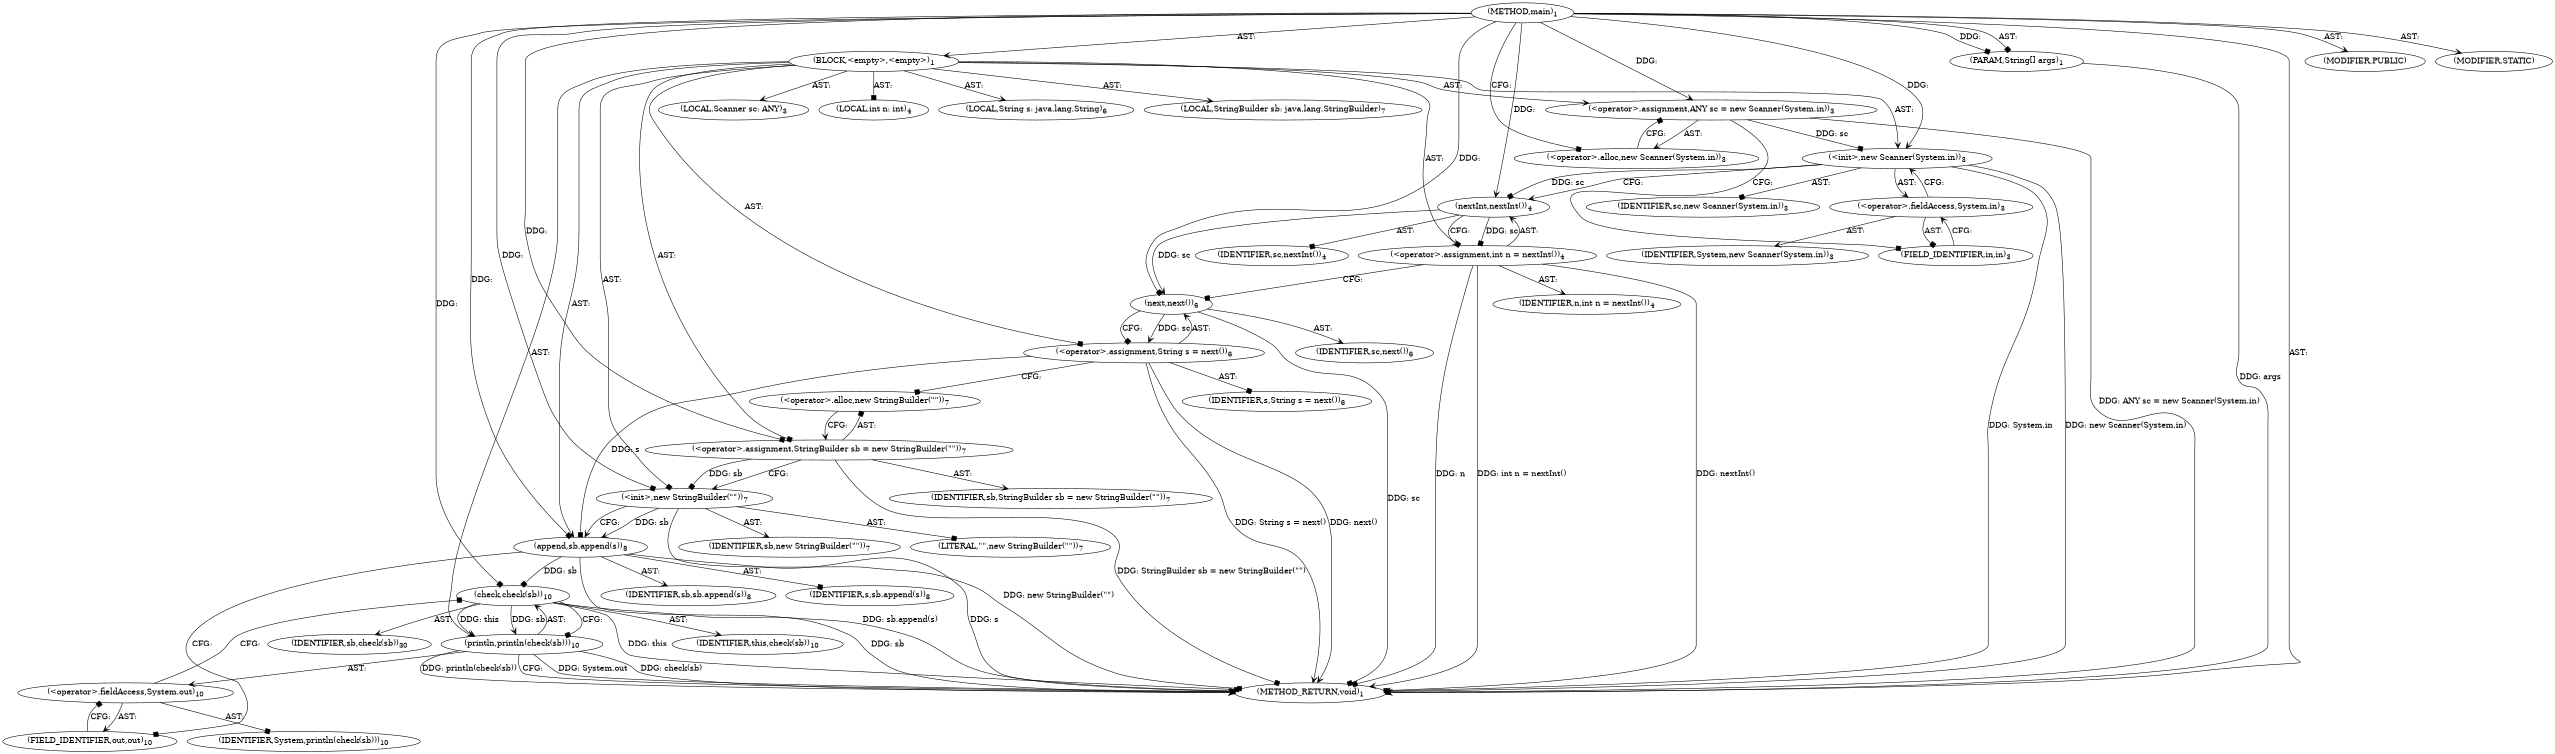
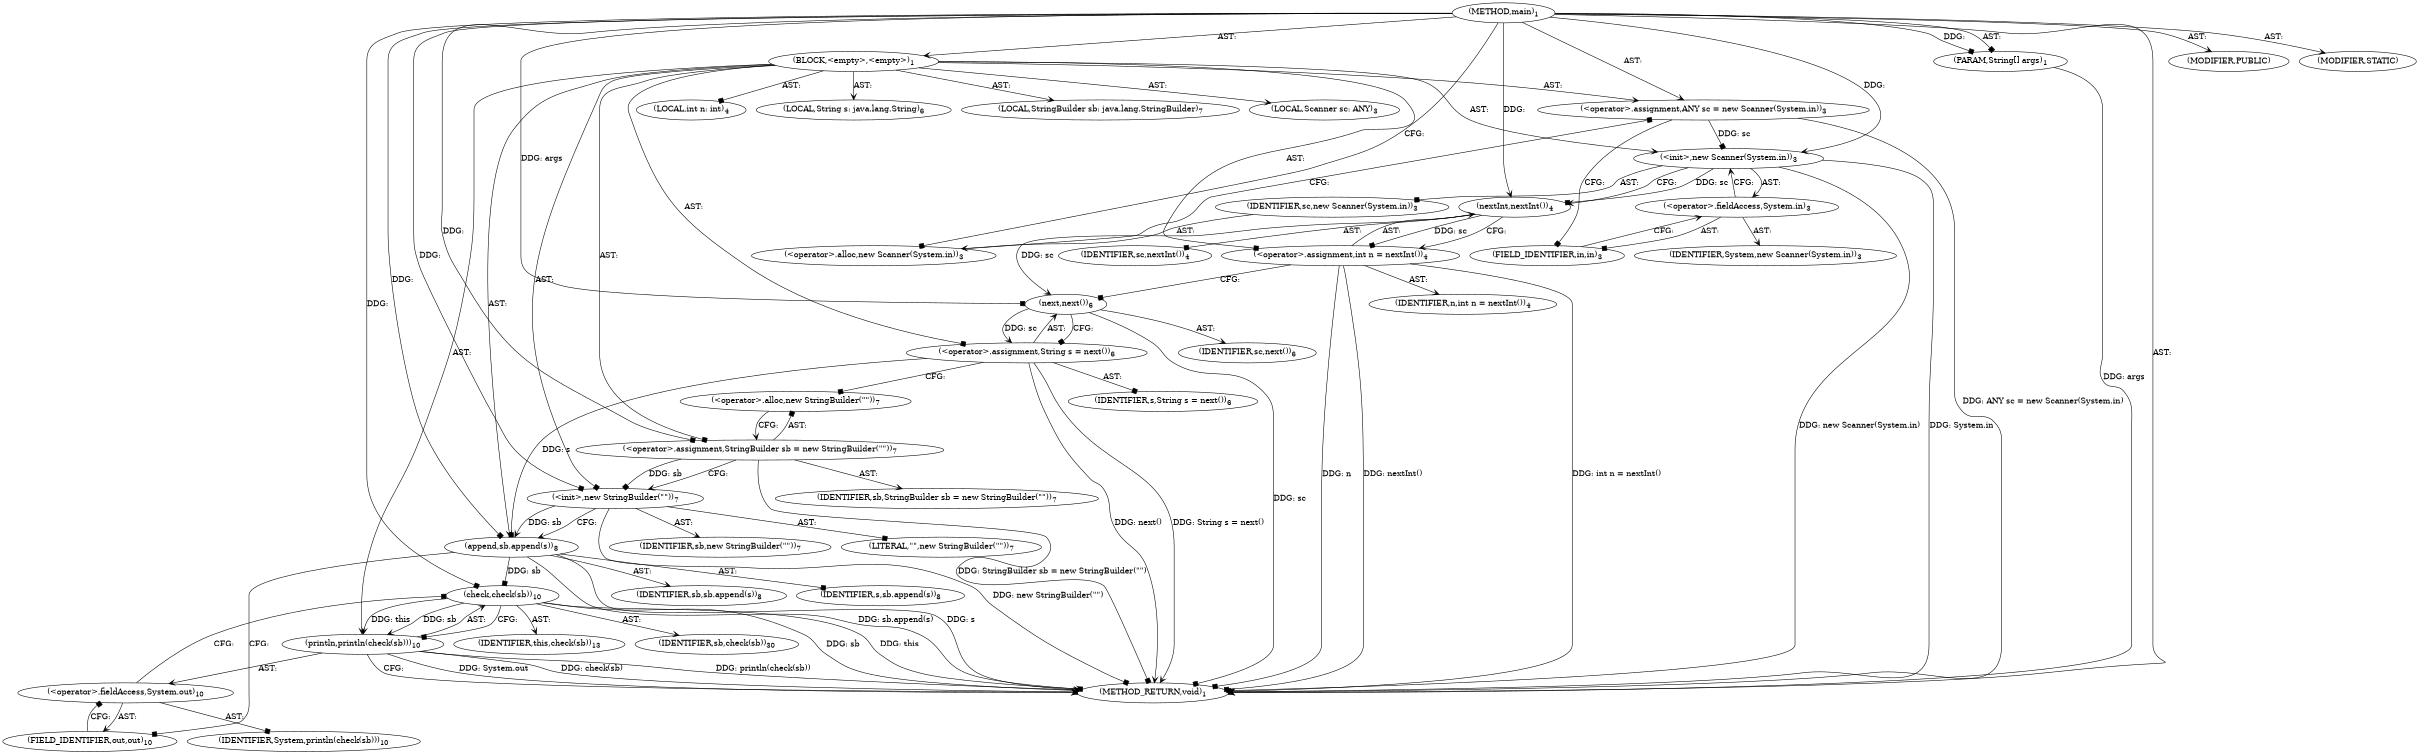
edge "(METHOD,main)" -> "(<operator>.assignment,ANY sc = new Scanner(System.in))": label "DDG: " -> "AST: "
edge "(<operator>.assignment,ANY sc = new Scanner(System.in))" -> "(<operator>.alloc,new Scanner(System.in))": now "(IDENTIFIER,sc,new Scanner(System.in))" -> "(<operator>.alloc,new Scanner(System.in))"
edge "(METHOD,main)" -> "(next,next())": label "DDG: " -> "DDG: args"
node "(IDENTIFIER,this,check(sb))": text "10" -> "13"
